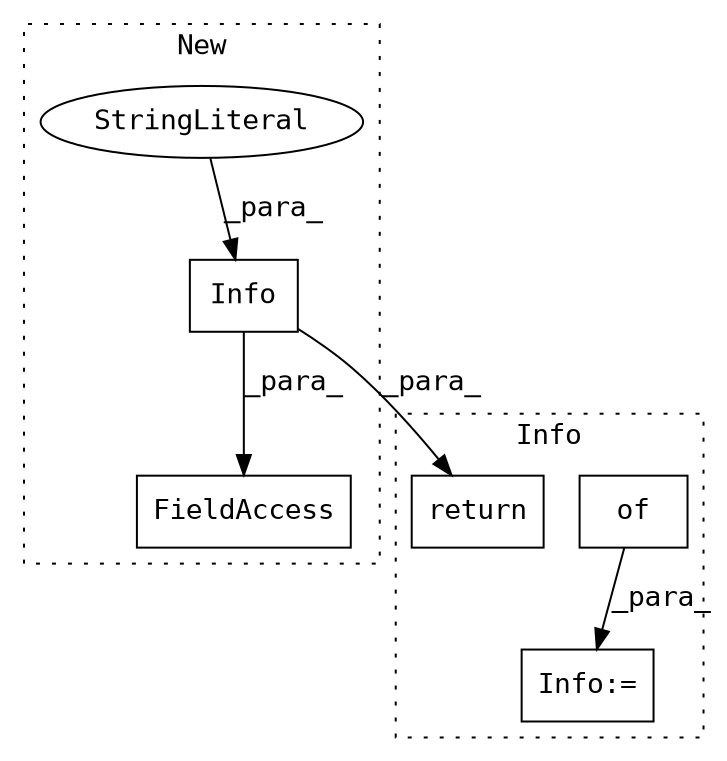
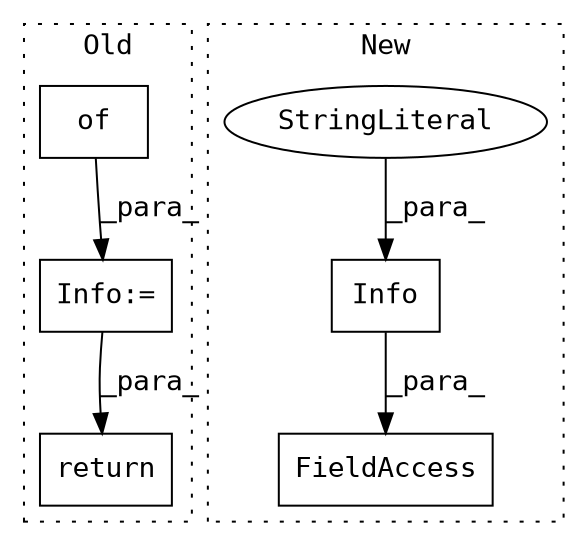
edge "Info" -> "return": now "Info:=" -> "return"
cluster "Info": label "Info" -> "Old"
